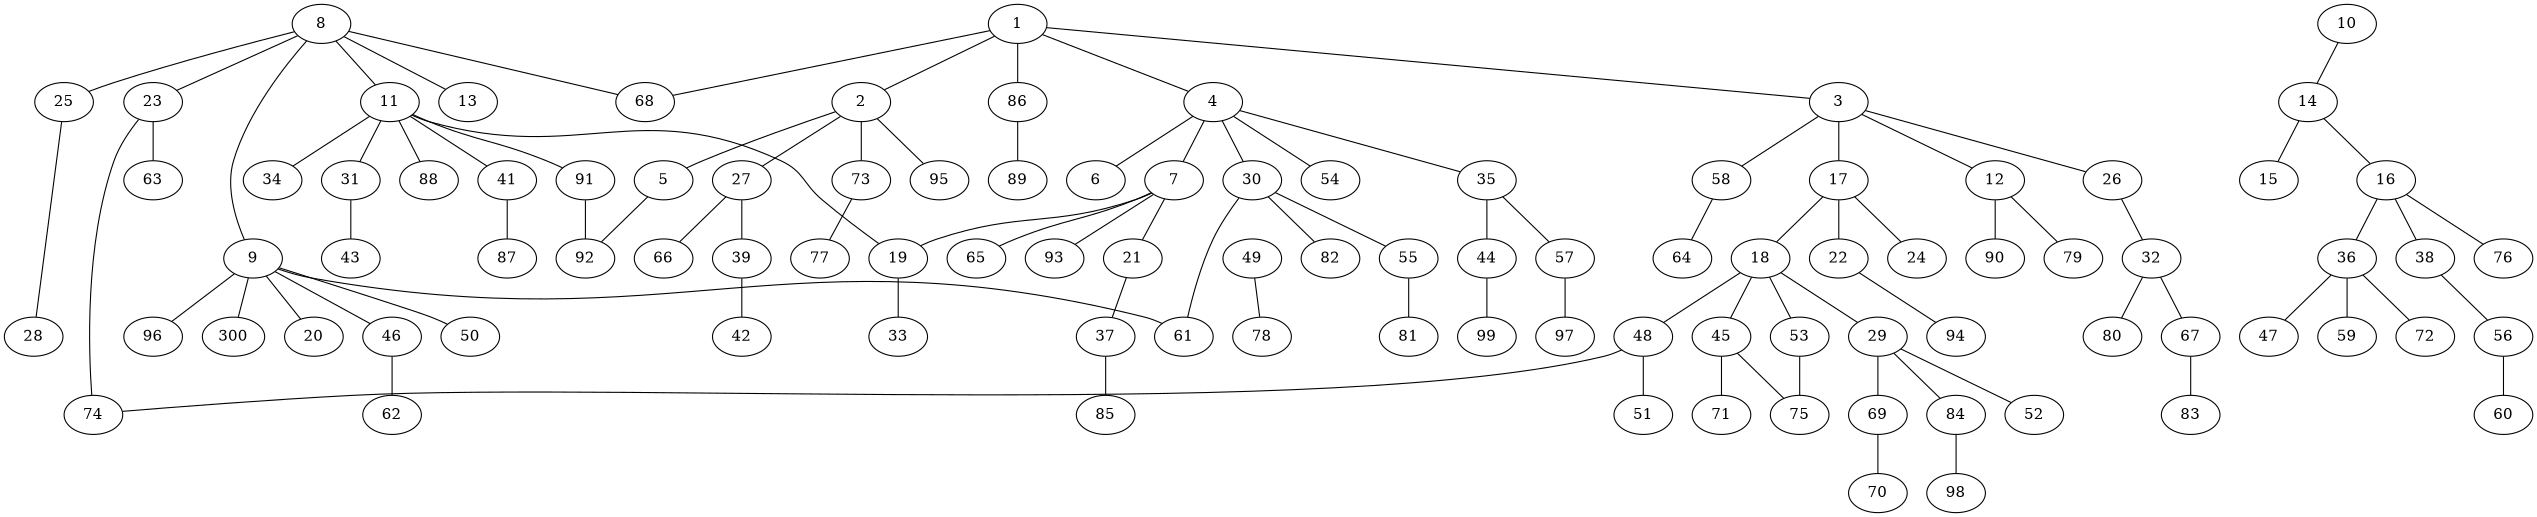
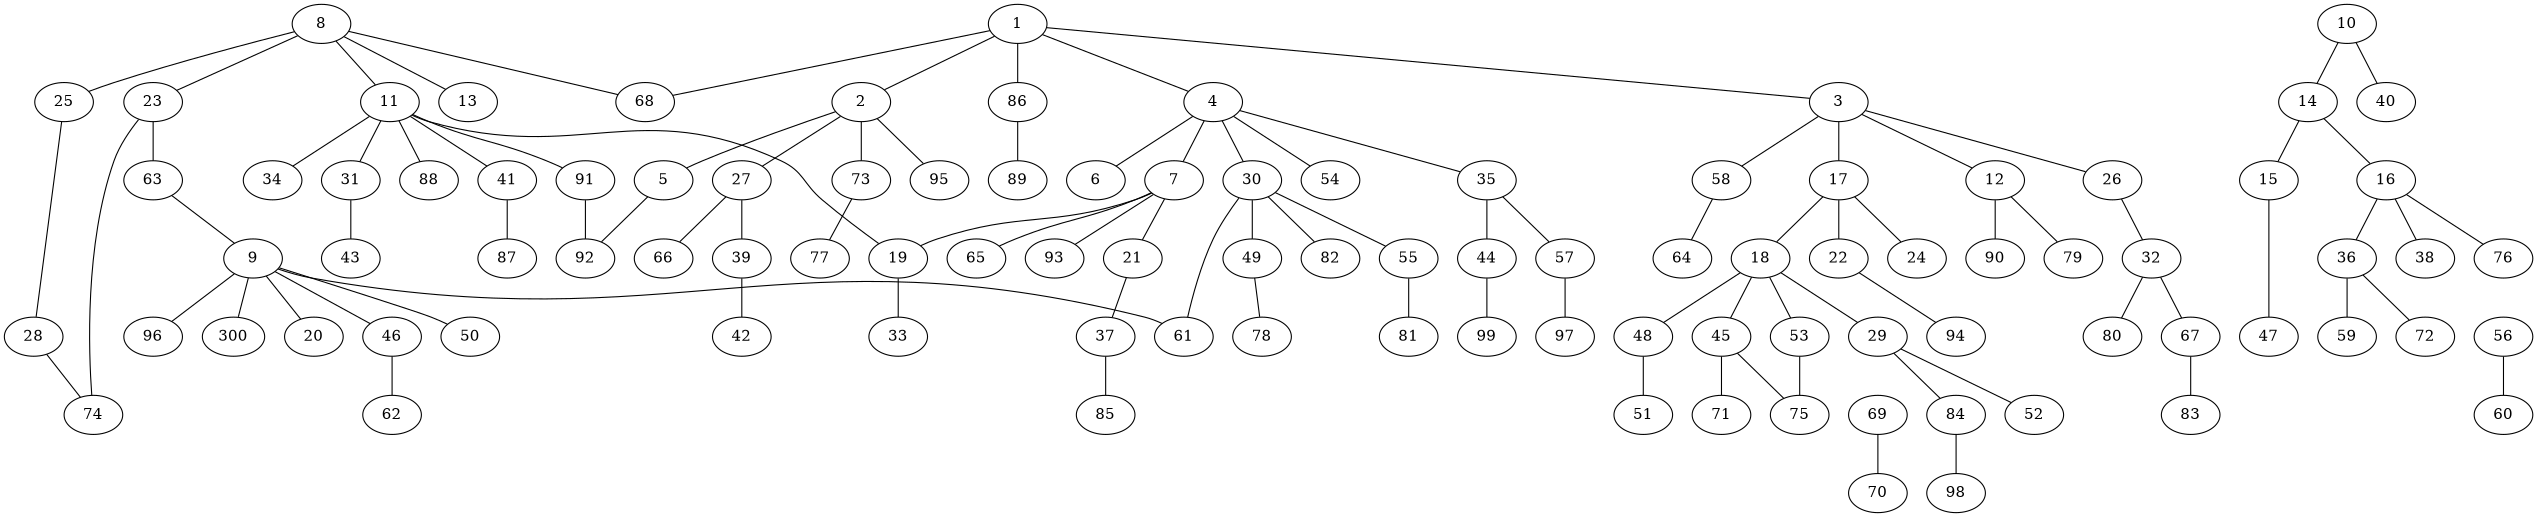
node "40": added
edge "8" -- "9": now "63" -- "9"
edge "30" -- "49": added
edge "36" -- "47": now "15" -- "47"
edge "38" -- "56": removed
edge "29" -- "69": removed
edge "48" -- "74": now "28" -- "74"
